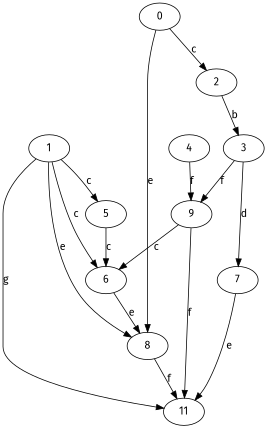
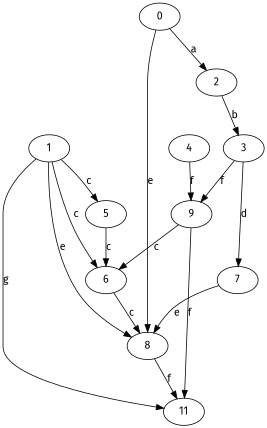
edge "0" -> "2": label "c" -> "a"
edge "6" -> "8": label "e" -> "c"
edge "7" -> "11": now "7" -> "8"
